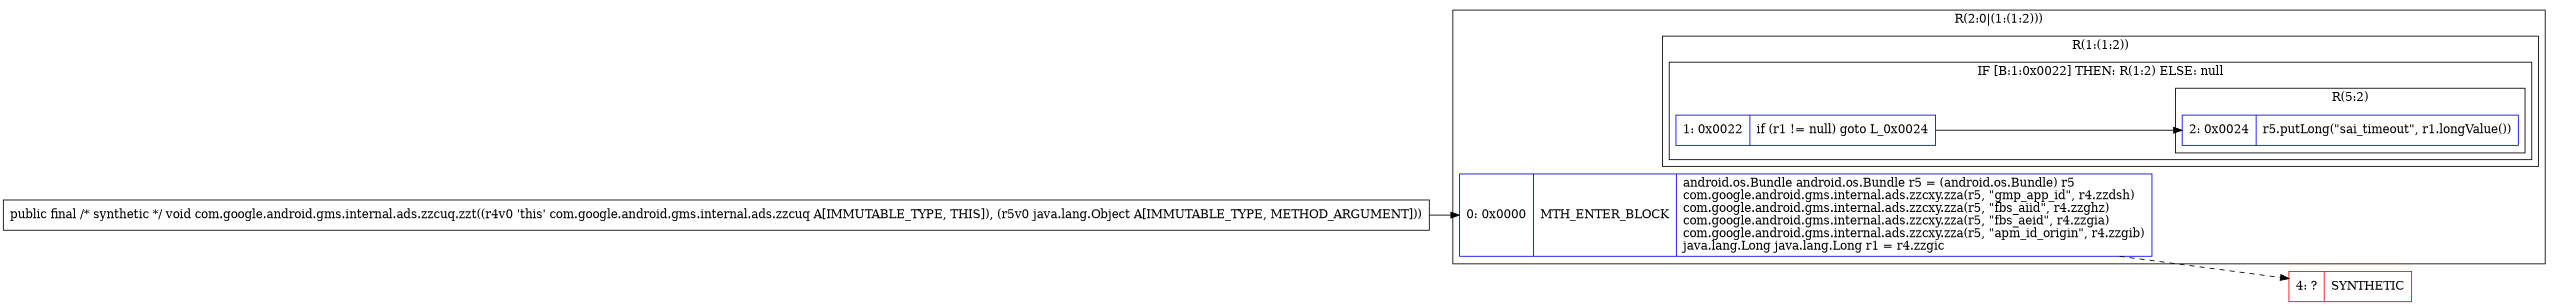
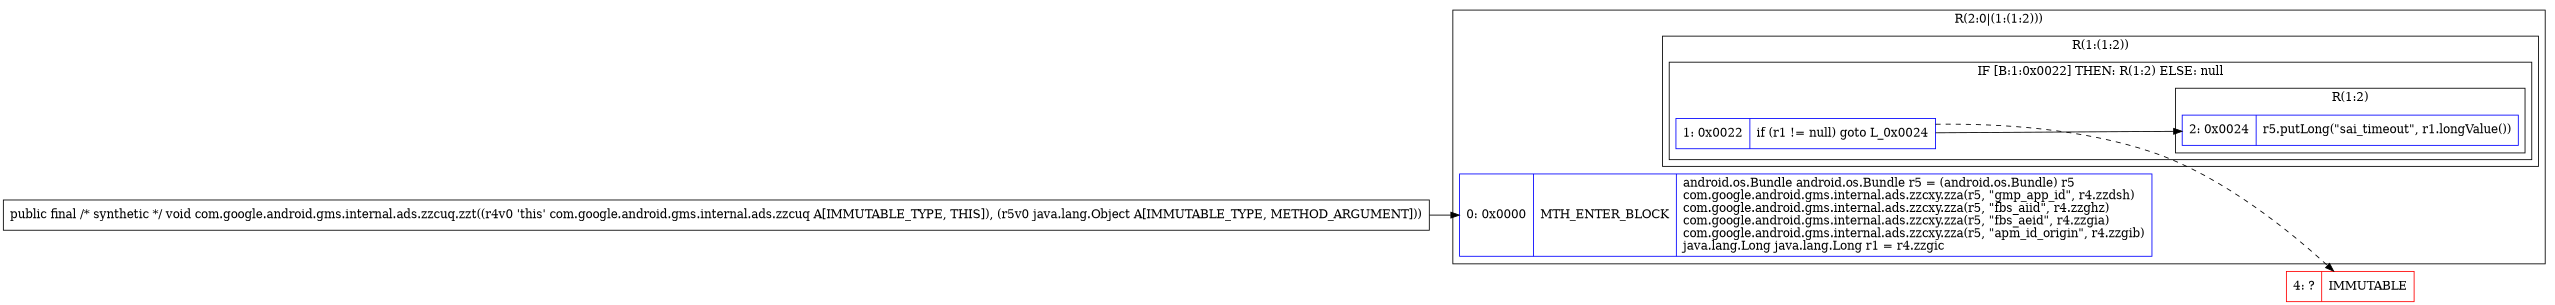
cluster "R(5:2)": label "R(5:2)" -> "R(1:2)"
edge "0: 0x0000" -> "4: ?": now "1: 0x0022" -> "4: ?"
node "4: ?": text "SYNTHETIC" -> "IMMUTABLE"
